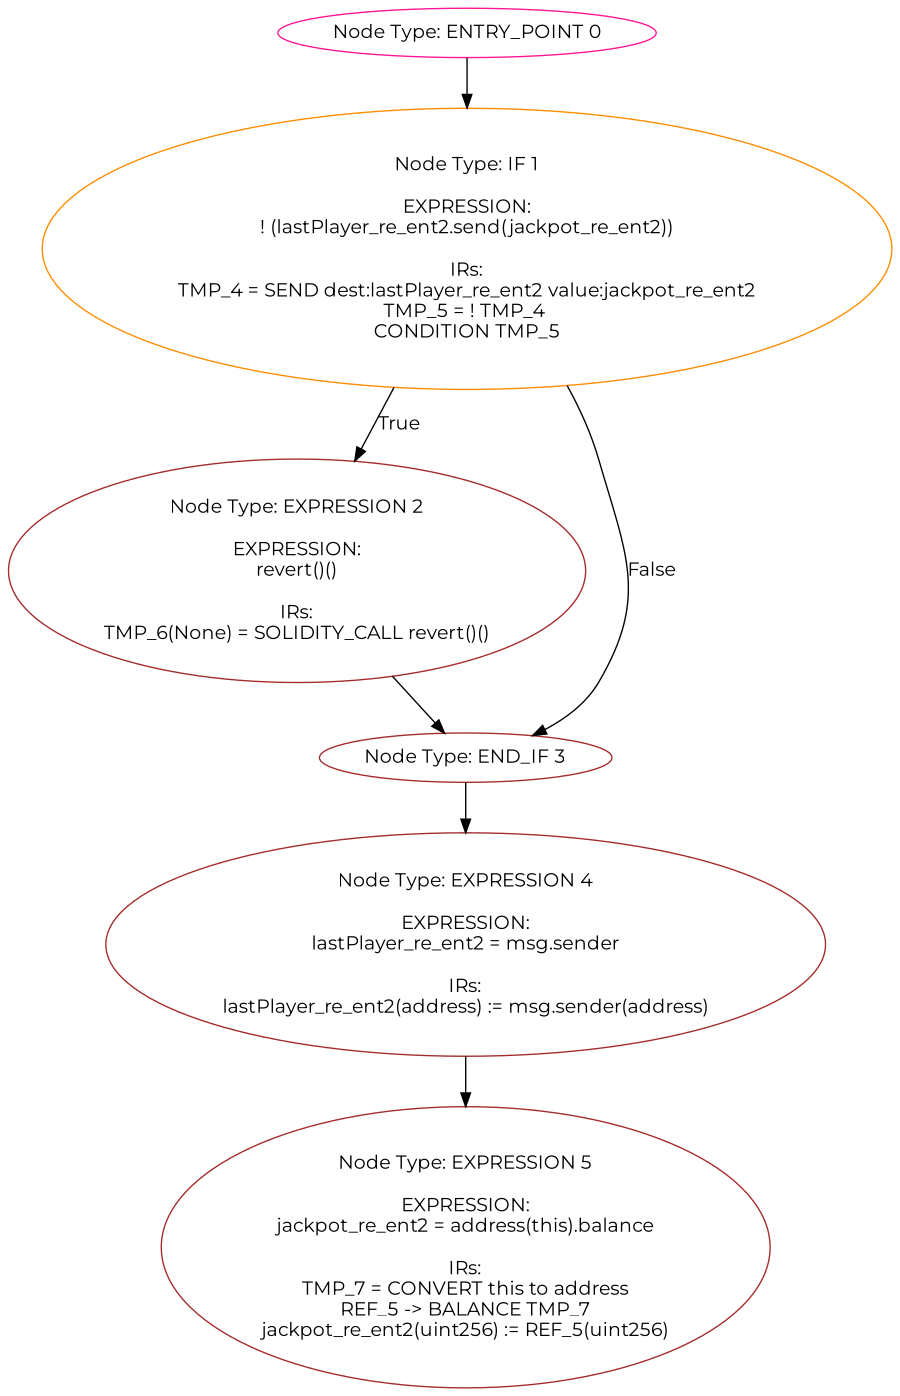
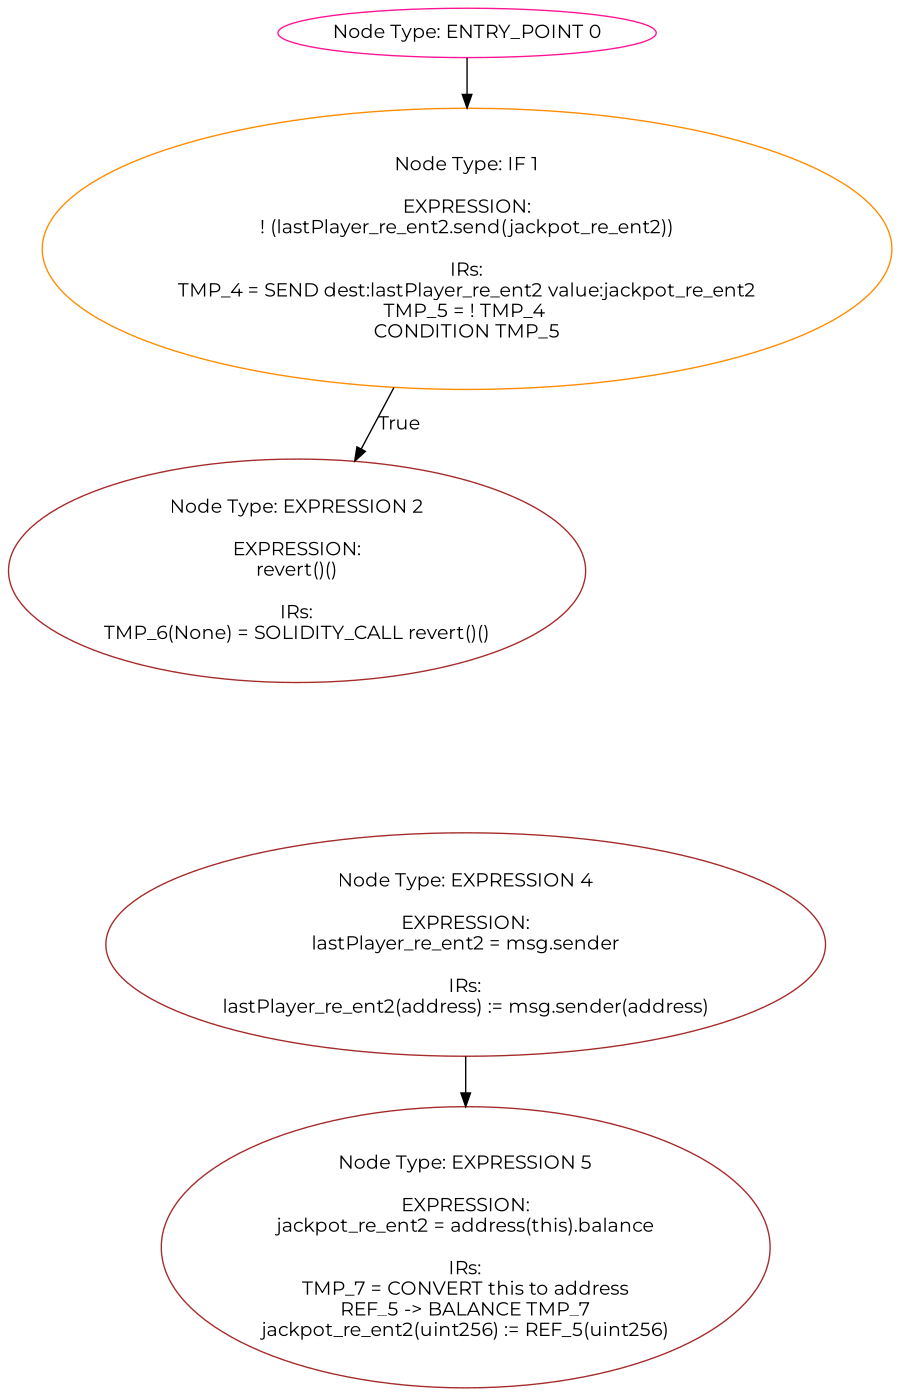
node "Node Type: END_IF 3": removed
